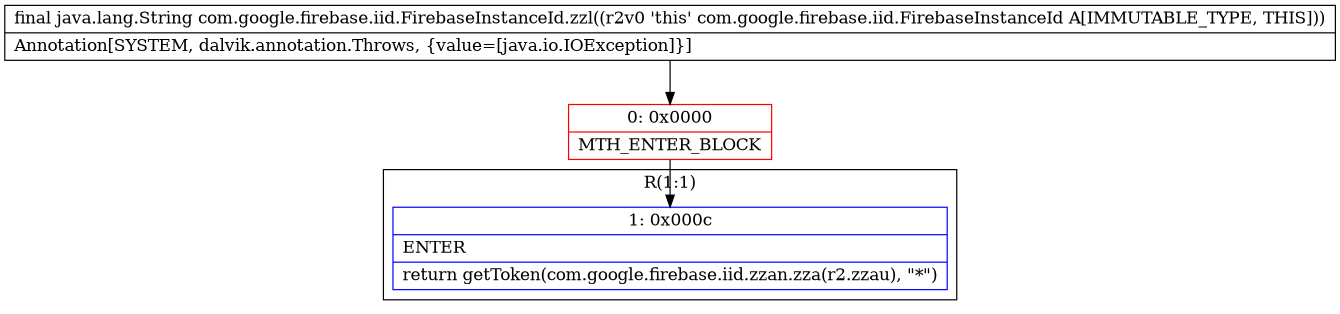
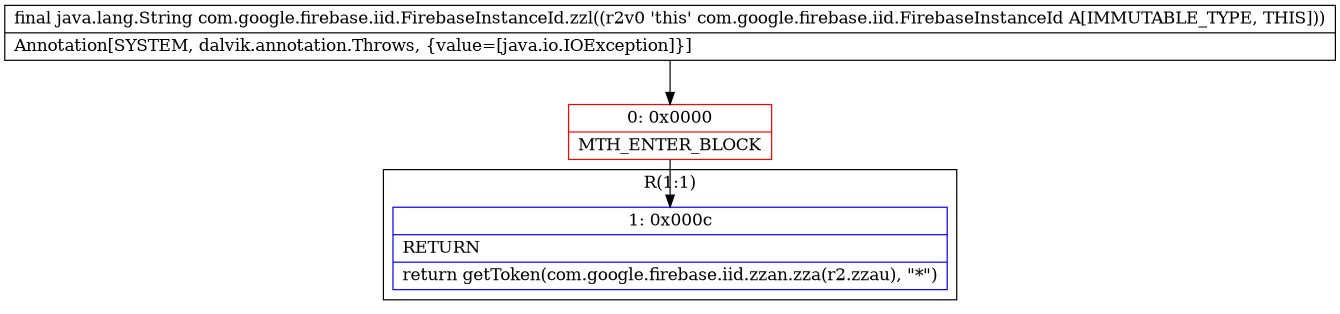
node "1: 0x000c": text "ENTER" -> "RETURN"
